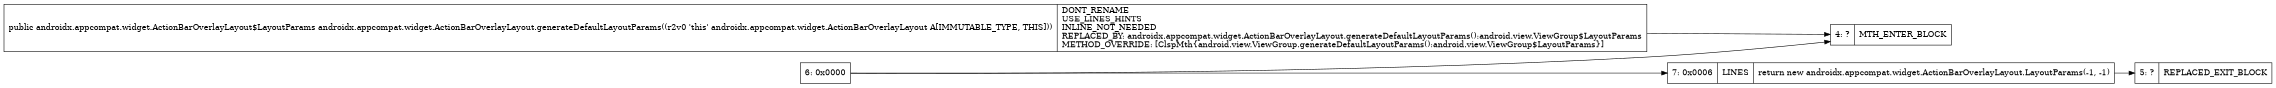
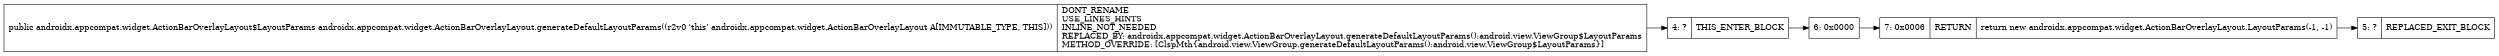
node "4: ?": text "MTH_ENTER_BLOCK" -> "THIS_ENTER_BLOCK"
edge "6: 0x0000" -> "4: ?": reversed
node "7: 0x0006": text "LINES" -> "RETURN"
